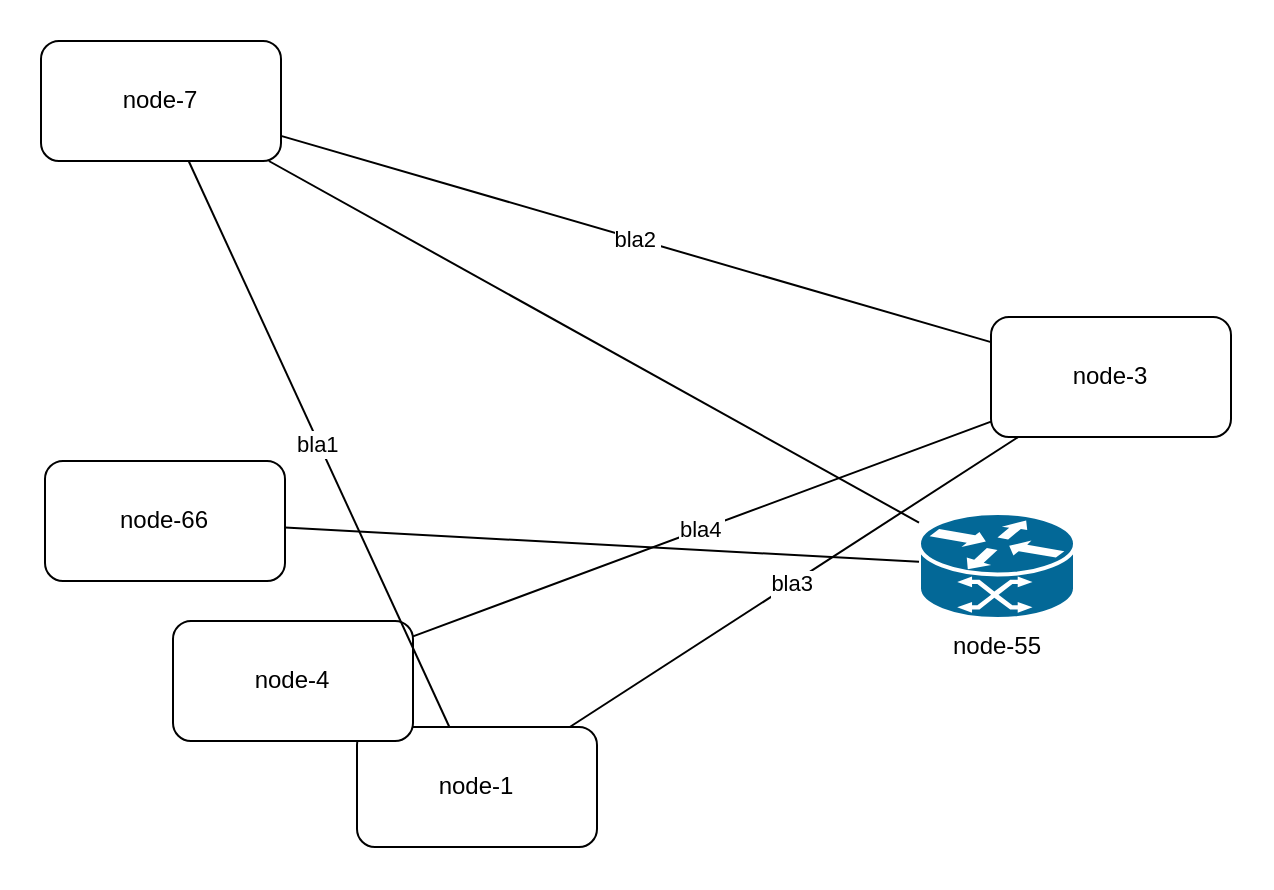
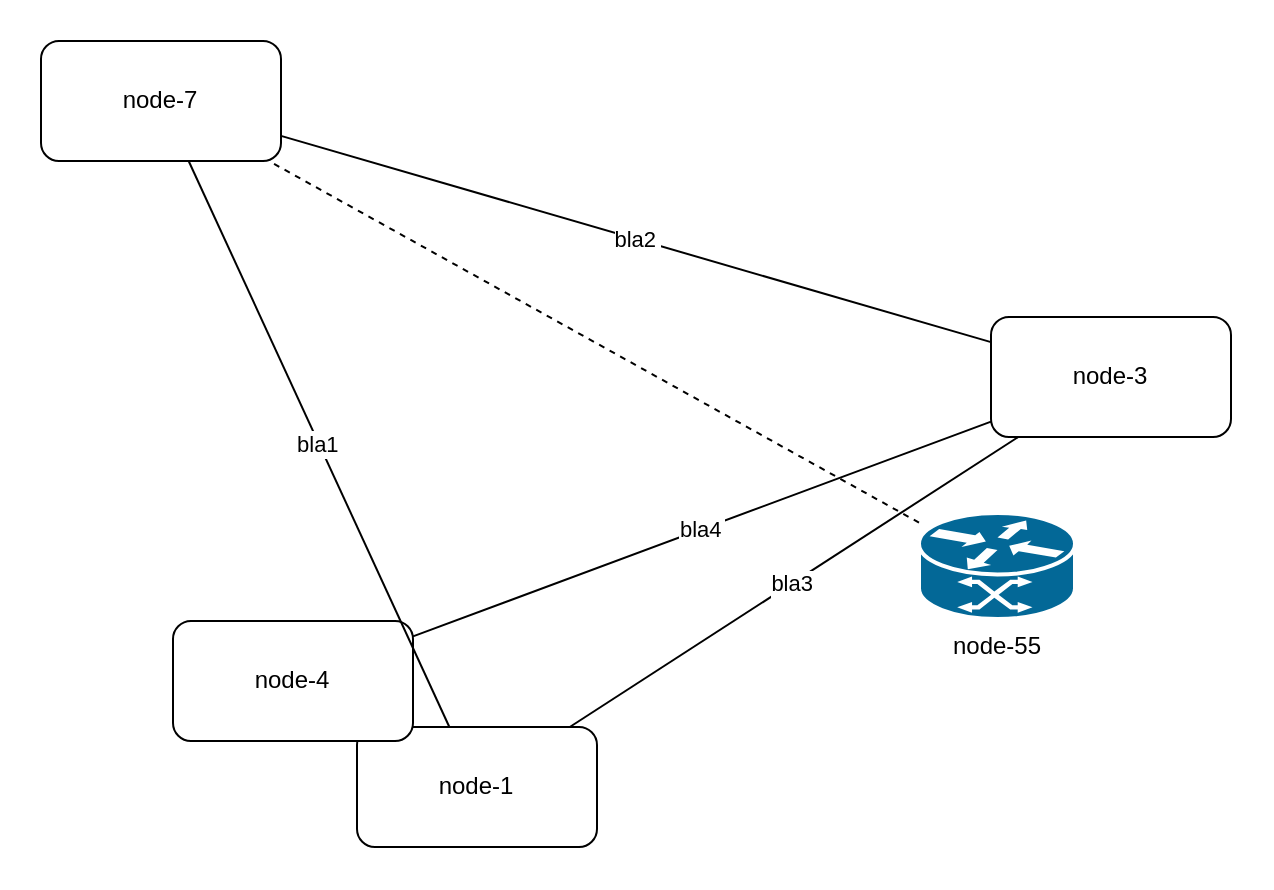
edge "node-7" -- "node-55": style solid -> dashed
node "node-66": removed
edge "node-66" -- "node-55": removed
